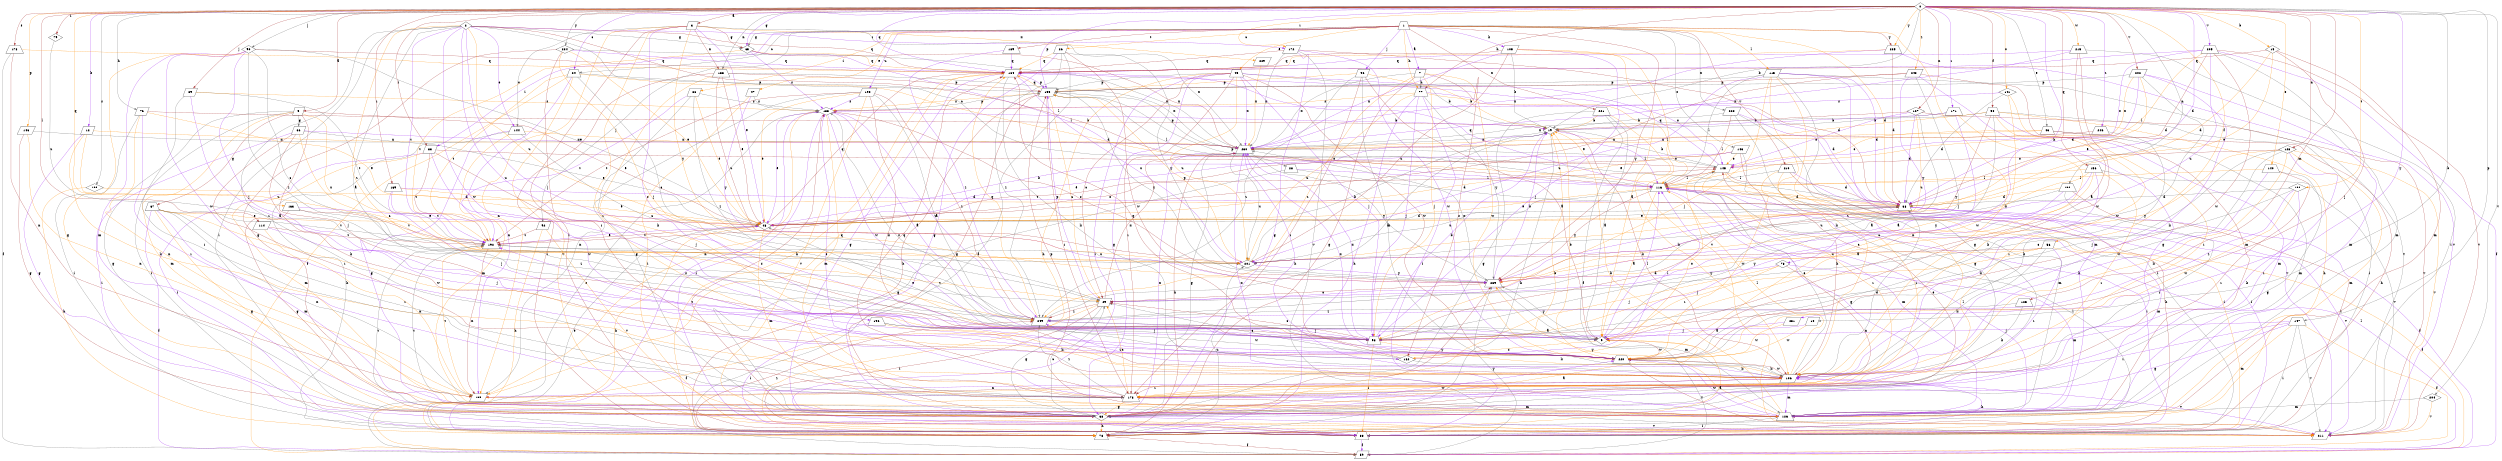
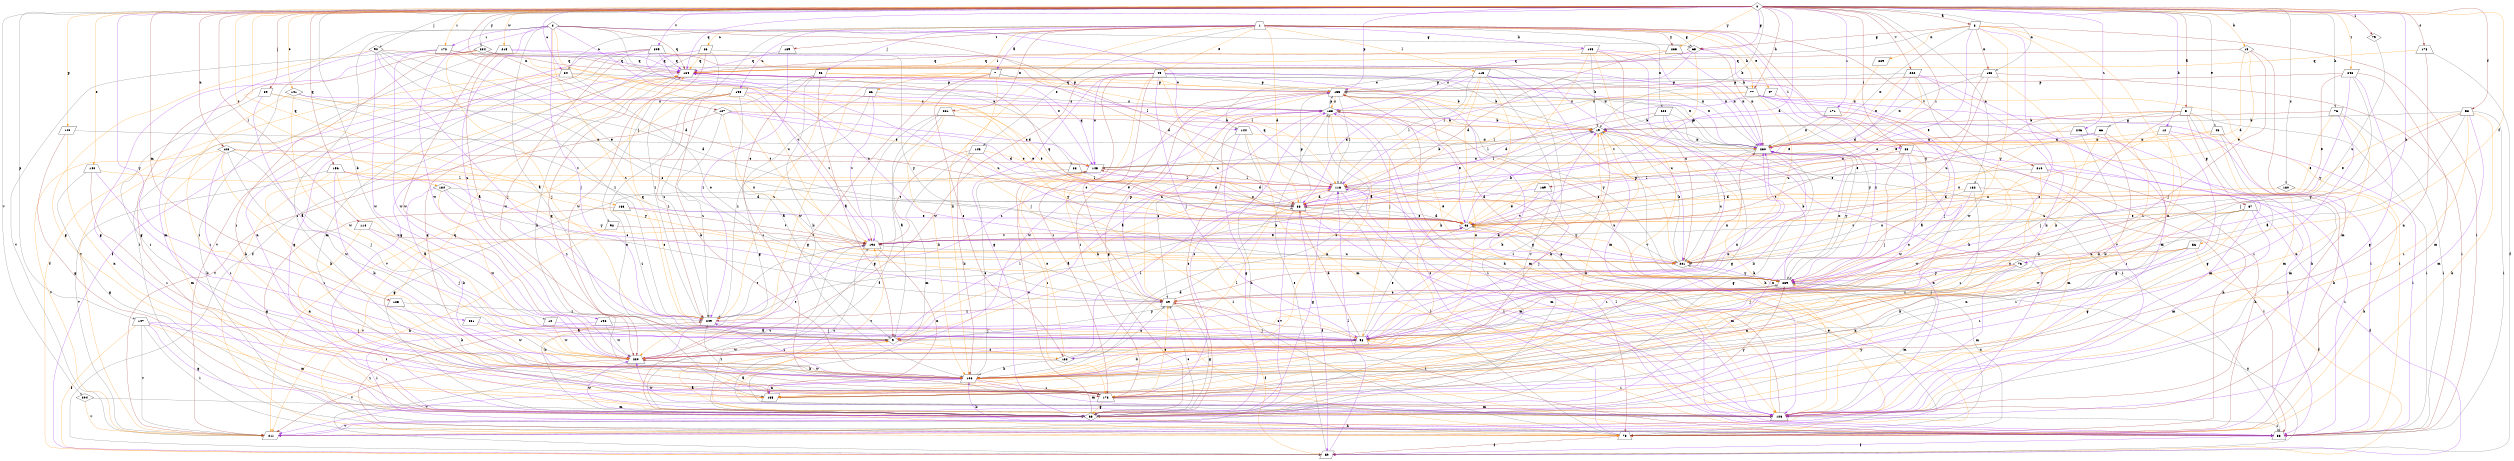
edge "221" -> "239": added, label "y"
edge "246" -> "126": added, label "m"
edge "66" -> "88": now "12" -> "88"
